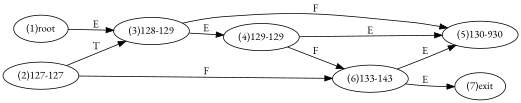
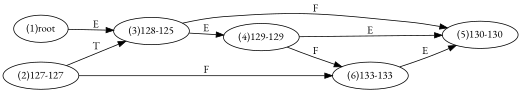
node "(3)128-129": label "(3)128-129" -> "(3)128-125"
node "(5)130-930": label "(5)130-930" -> "(5)130-130"
node "(6)133-143": label "(6)133-143" -> "(6)133-133"
node "(7)exit": removed
